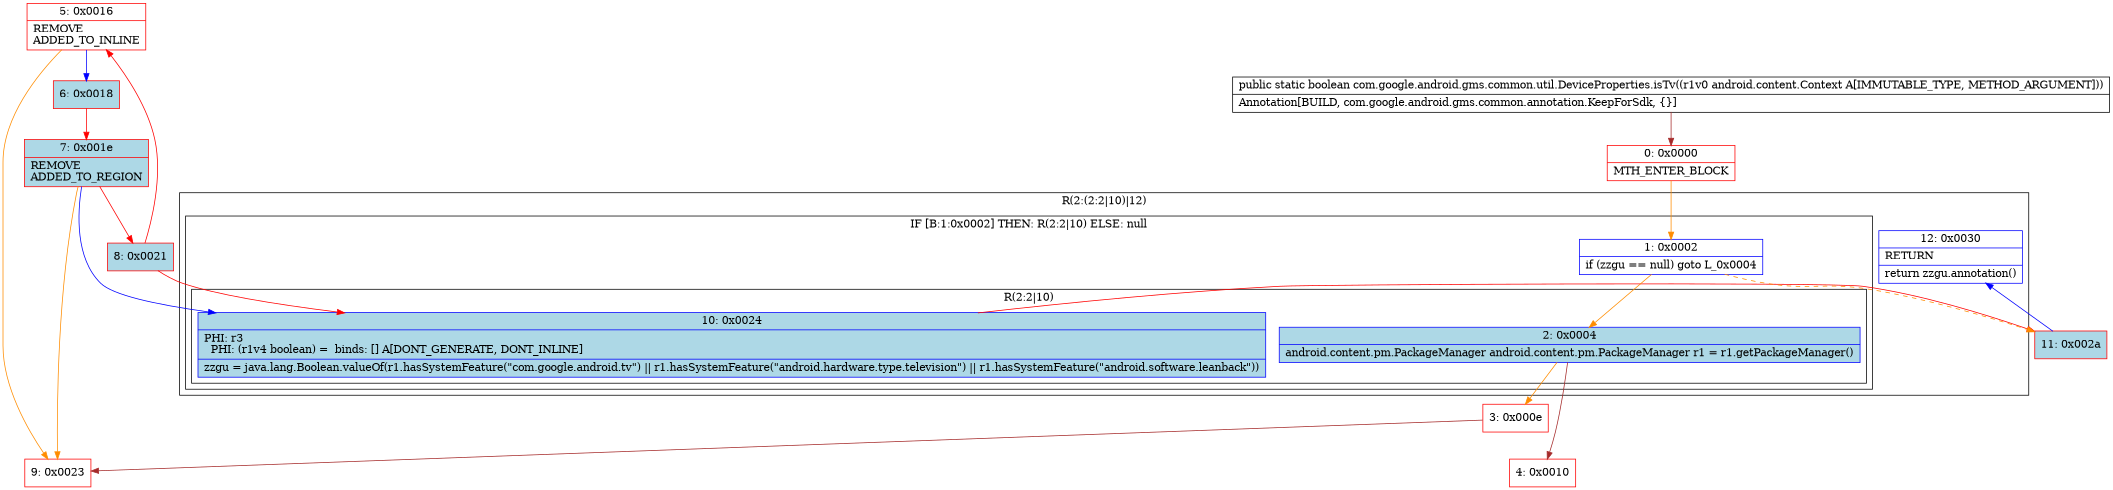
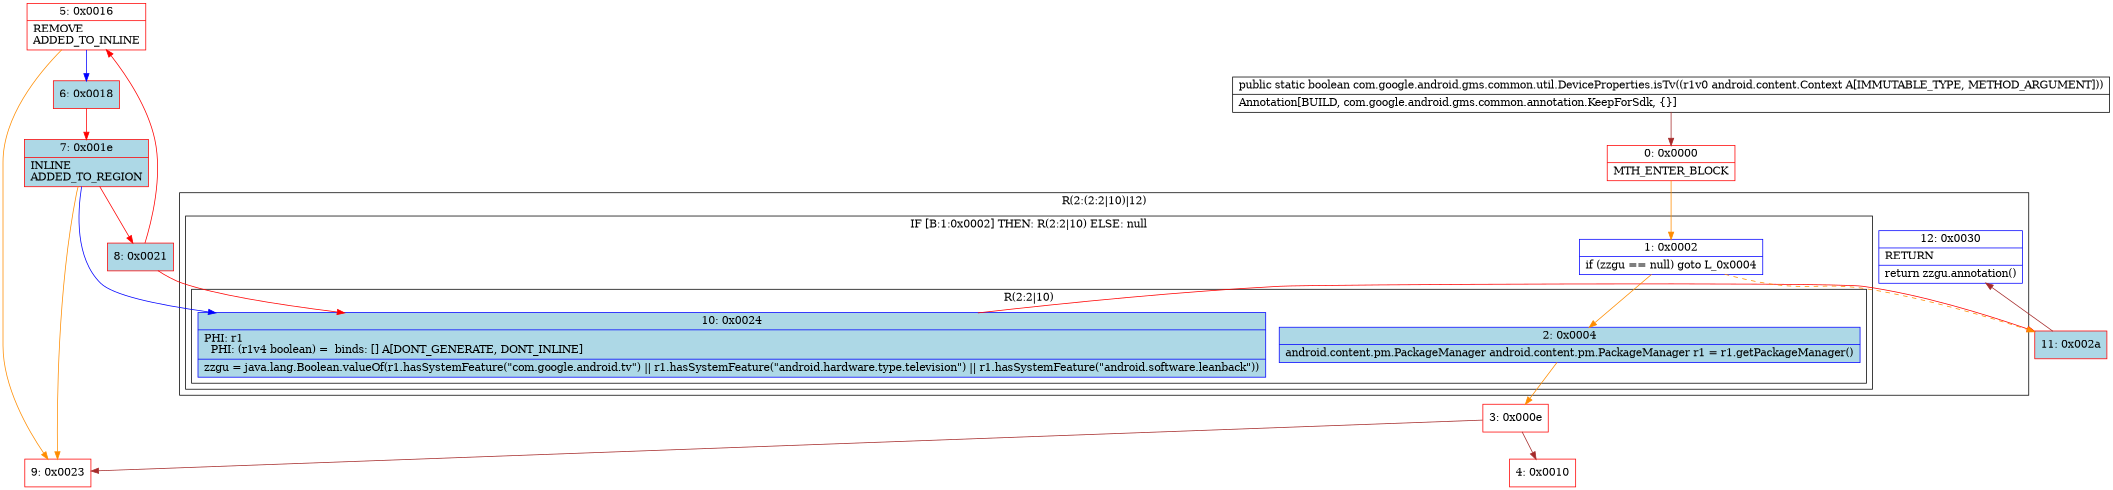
node "7: 0x001e": text "REMOVE" -> "INLINE"
edge "11: 0x002a" -> "12: 0x0030": color blue -> brown
node "10: 0x0024": text "PHI: r3" -> "PHI: r1"
edge "2: 0x0004" -> "4: 0x0010": now "3: 0x000e" -> "4: 0x0010"
